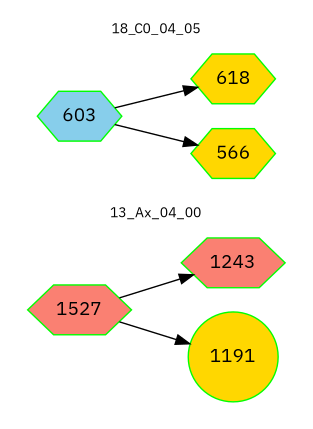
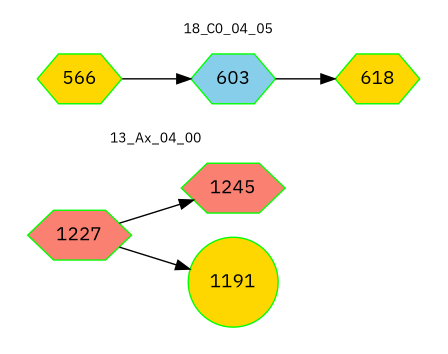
edge "603" -> "566": reversed
node "1243": label "1243" -> "1245"
node "1527": label "1527" -> "1227"
